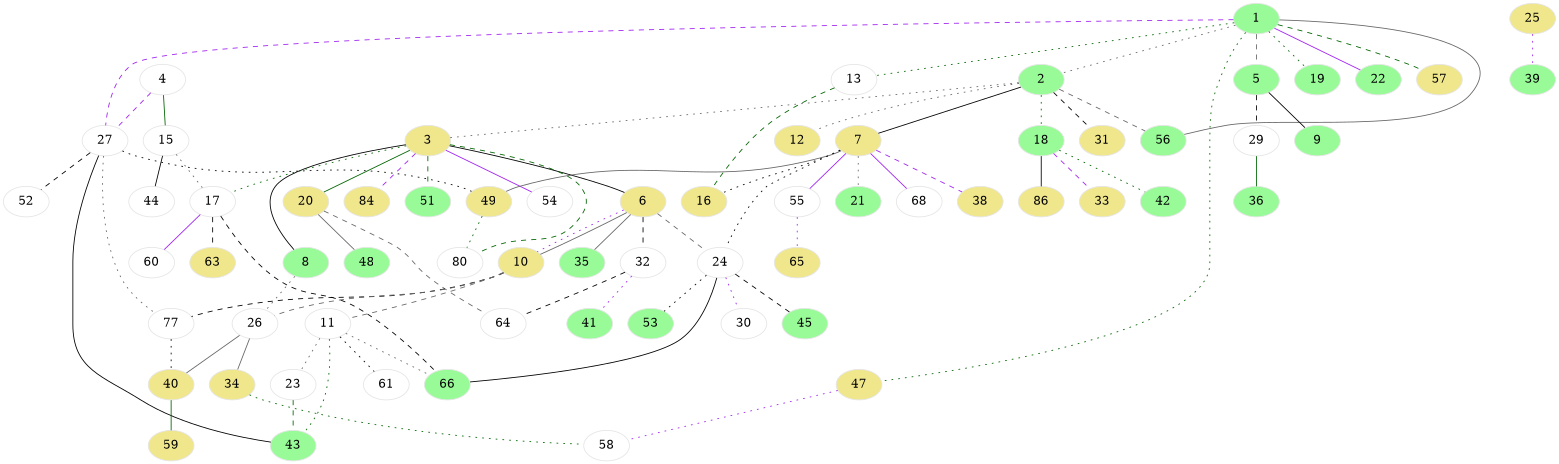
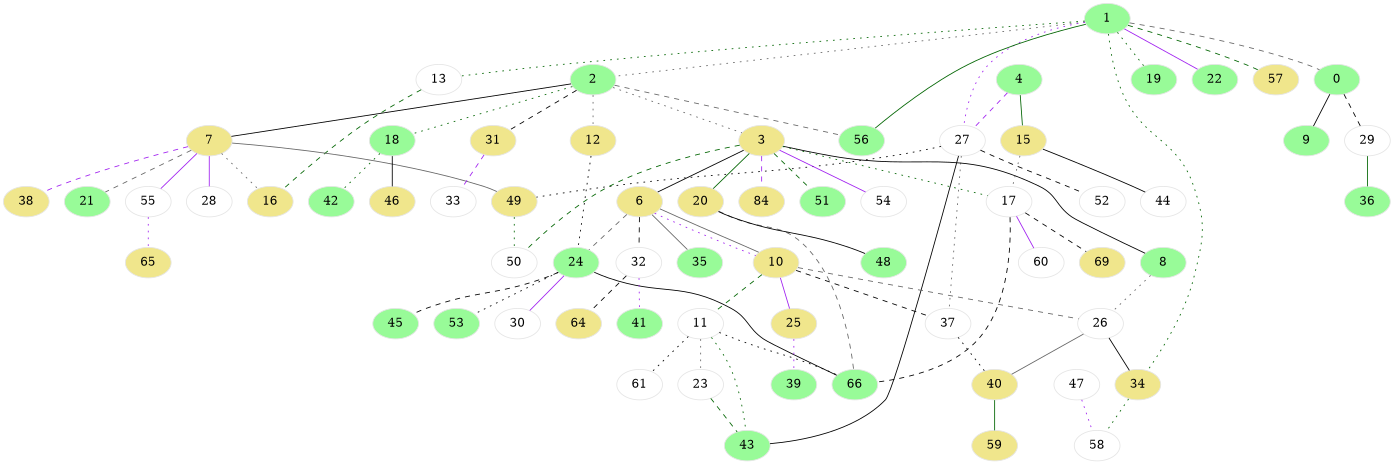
edge "1" -- "27": style dashed -> dotted
node "4": fillcolor white -> palegreen
node "5": label "5" -> "0"
edge "1" -- "56": color gray40 -> darkgreen
node "15": fillcolor white -> khaki
edge "7" -- "21": style dotted -> dashed
edge "18" -- "33": now "31" -- "33"
edge "7" -- "16": color black -> gray40
edge "7" -- "24": now "12" -- "24"
node "68": label "68" -> "28"
node "86": label "86" -> "46"
node "33": fillcolor khaki -> white
edge "20" -- "48": color gray40 -> black
edge "20" -- "64": now "20" -- "66"
node "63": label "63" -> "69"
node "80": label "80" -> "50"
node "24": fillcolor white -> palegreen
edge "24" -- "30": style dotted -> solid
edge "10" -- "25": added
edge "10" -- "11": color gray40 -> darkgreen
edge "1" -- "47": now "1" -- "34"
node "77": label "77" -> "37"
node "64": fillcolor white -> khaki
edge "26" -- "34": color gray40 -> black
edge "11" -- "66": color gray40 -> black
node "47": fillcolor khaki -> white
